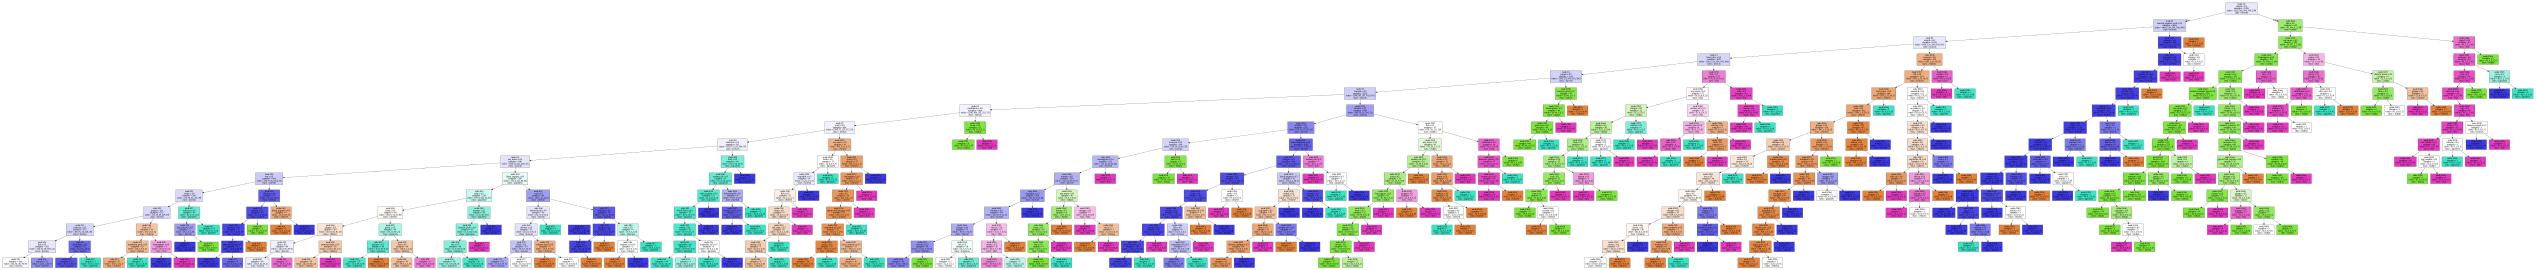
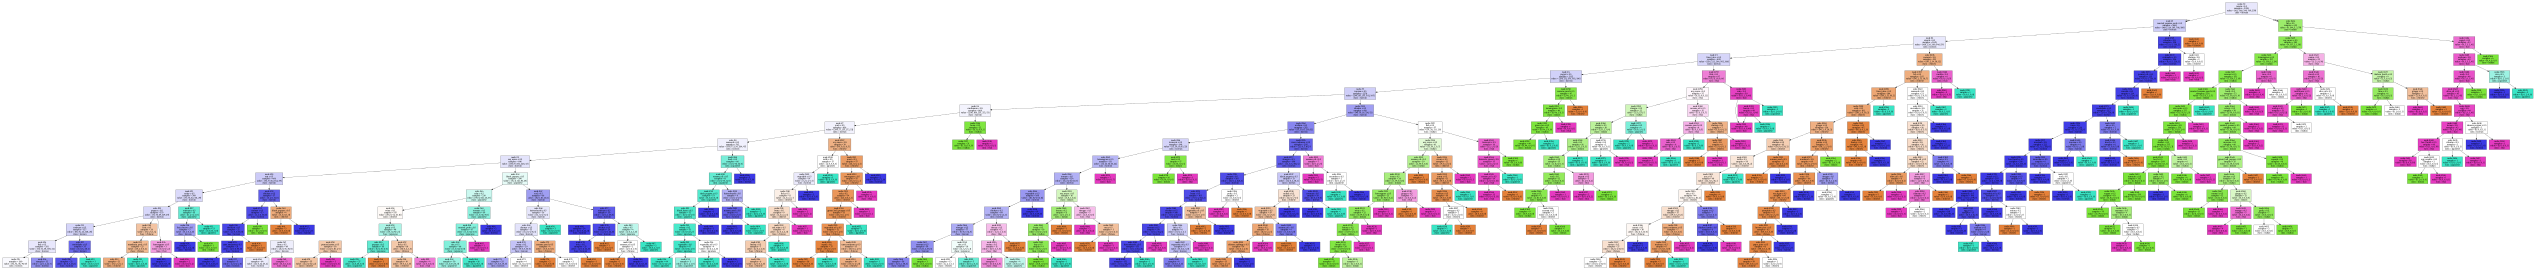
edge "node #291" -> "node #292": now "node #291" -> "node #293"
node "node #46": removed
edge "node #20" -> "node #24": now "node #12" -> "node #24"
